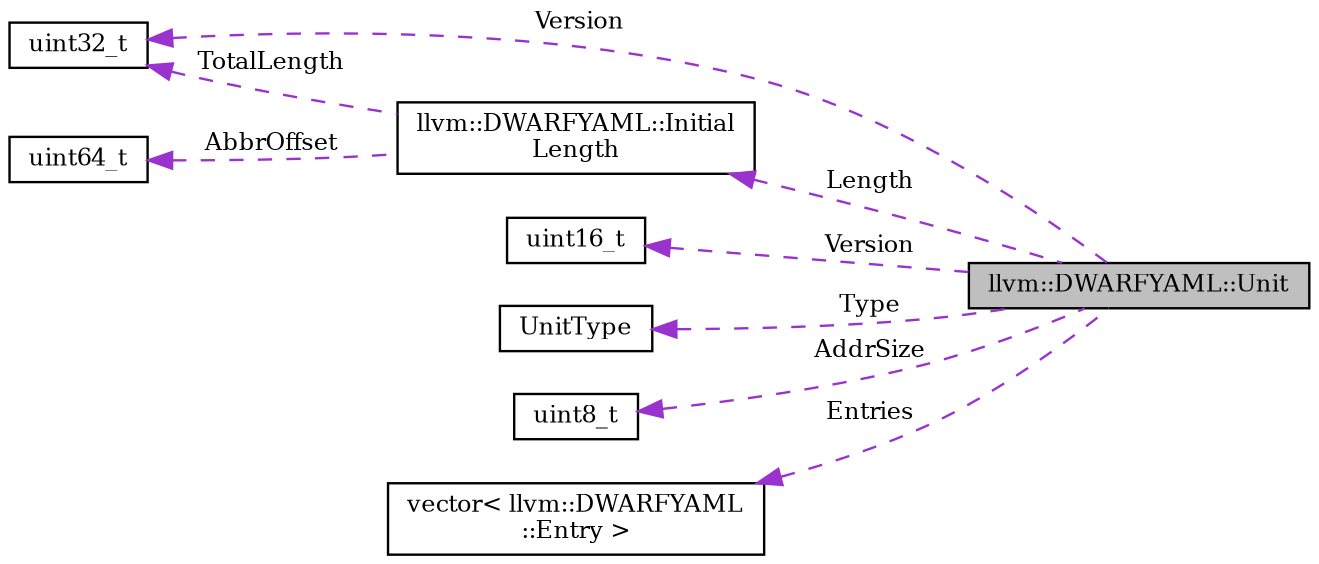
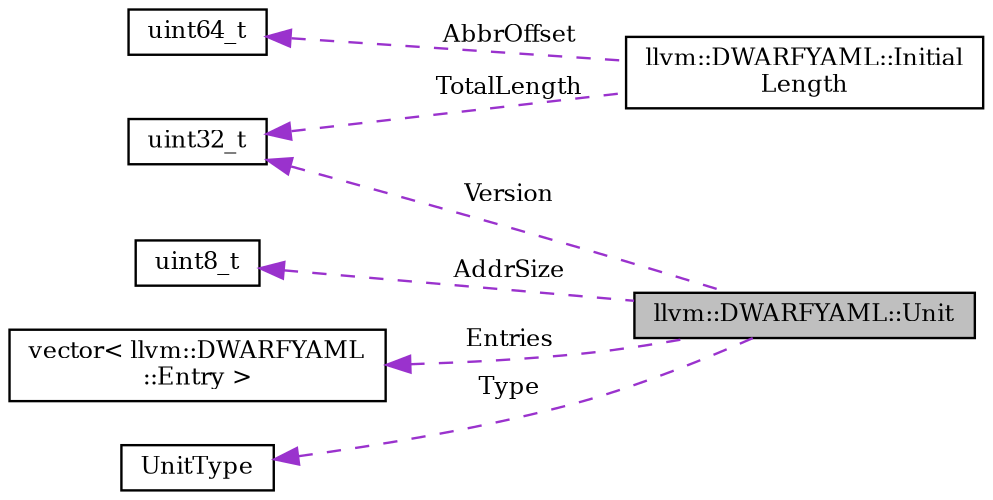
edge "llvm::DWARFYAML::Unit" -> "llvm::DWARFYAML::Initial Length": removed, label "Length"
node "uint16_t": removed
